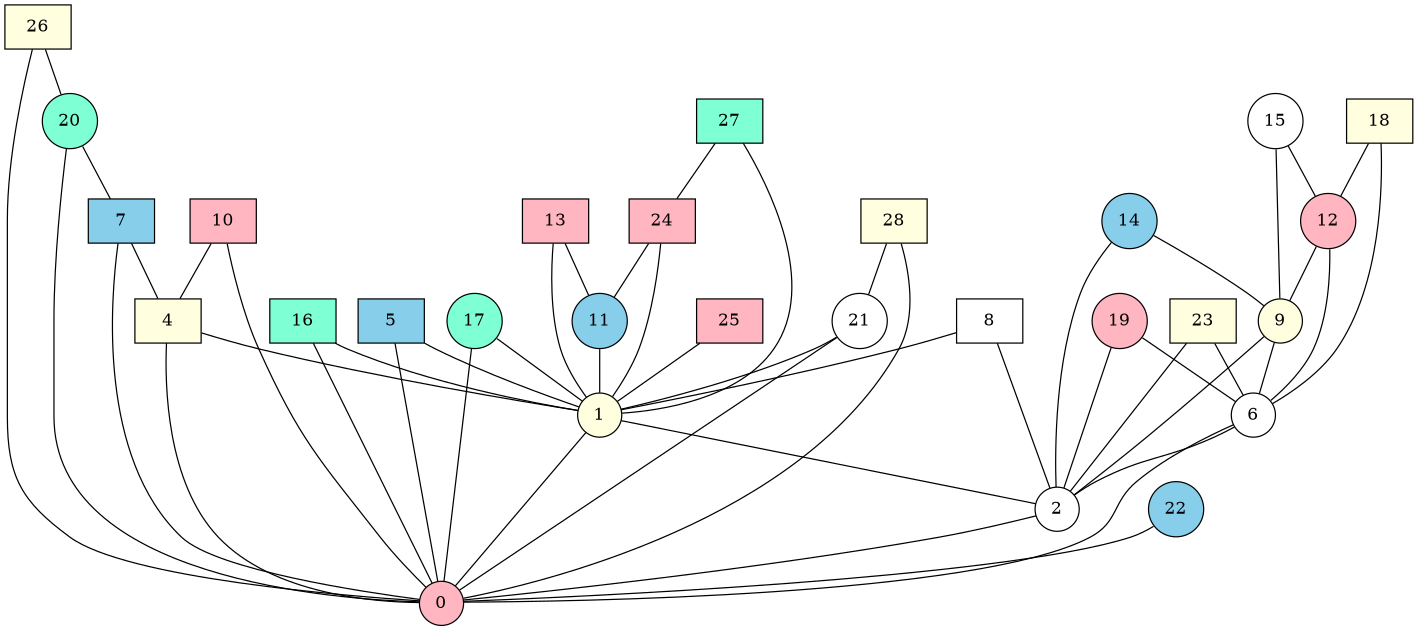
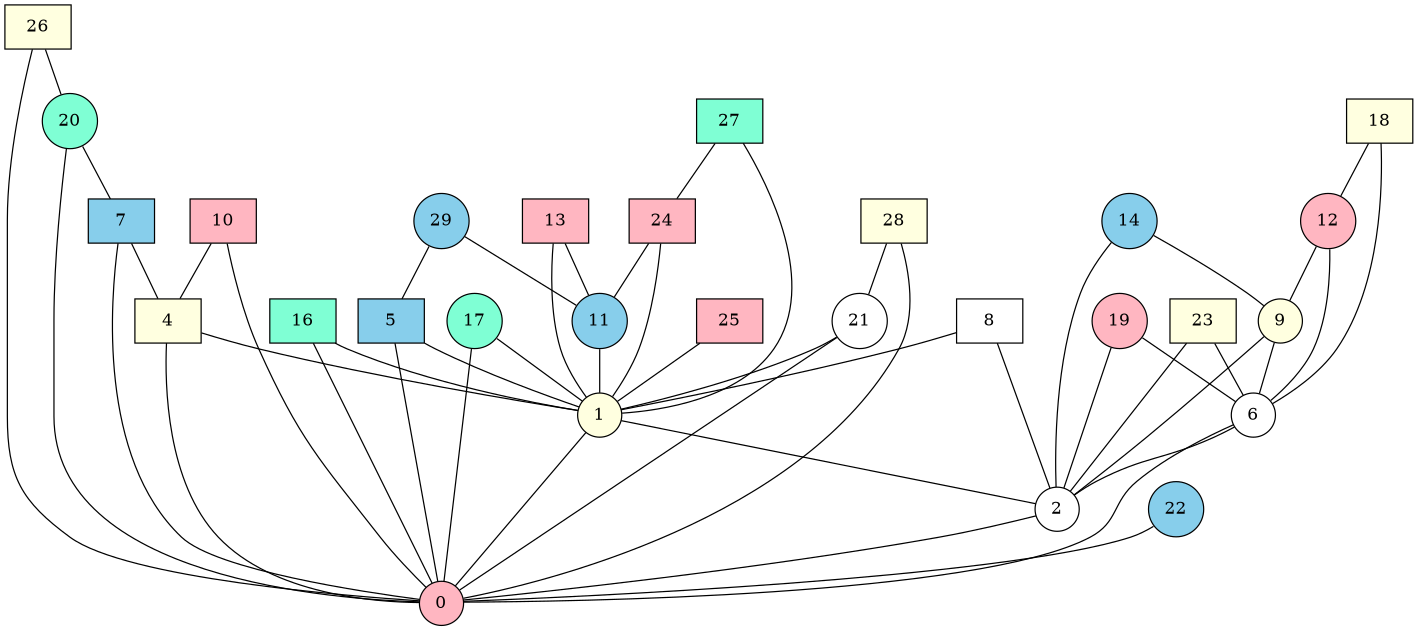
node "15": removed
node "29": added
